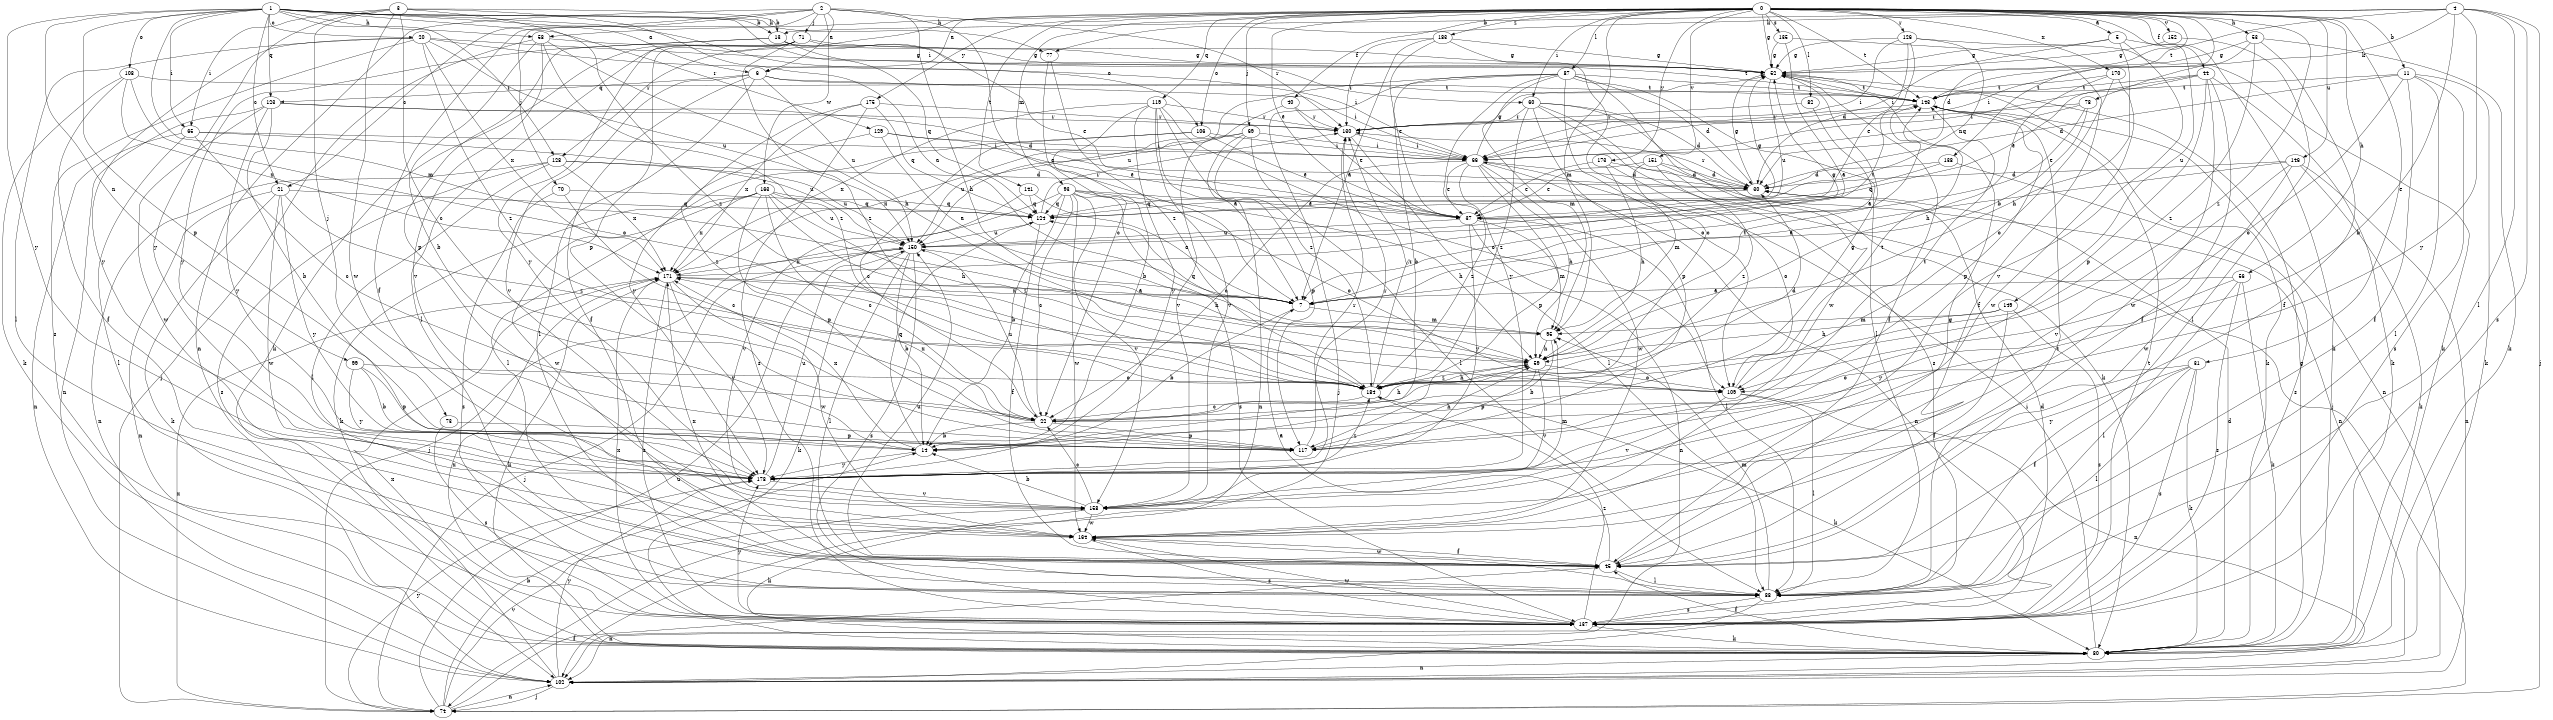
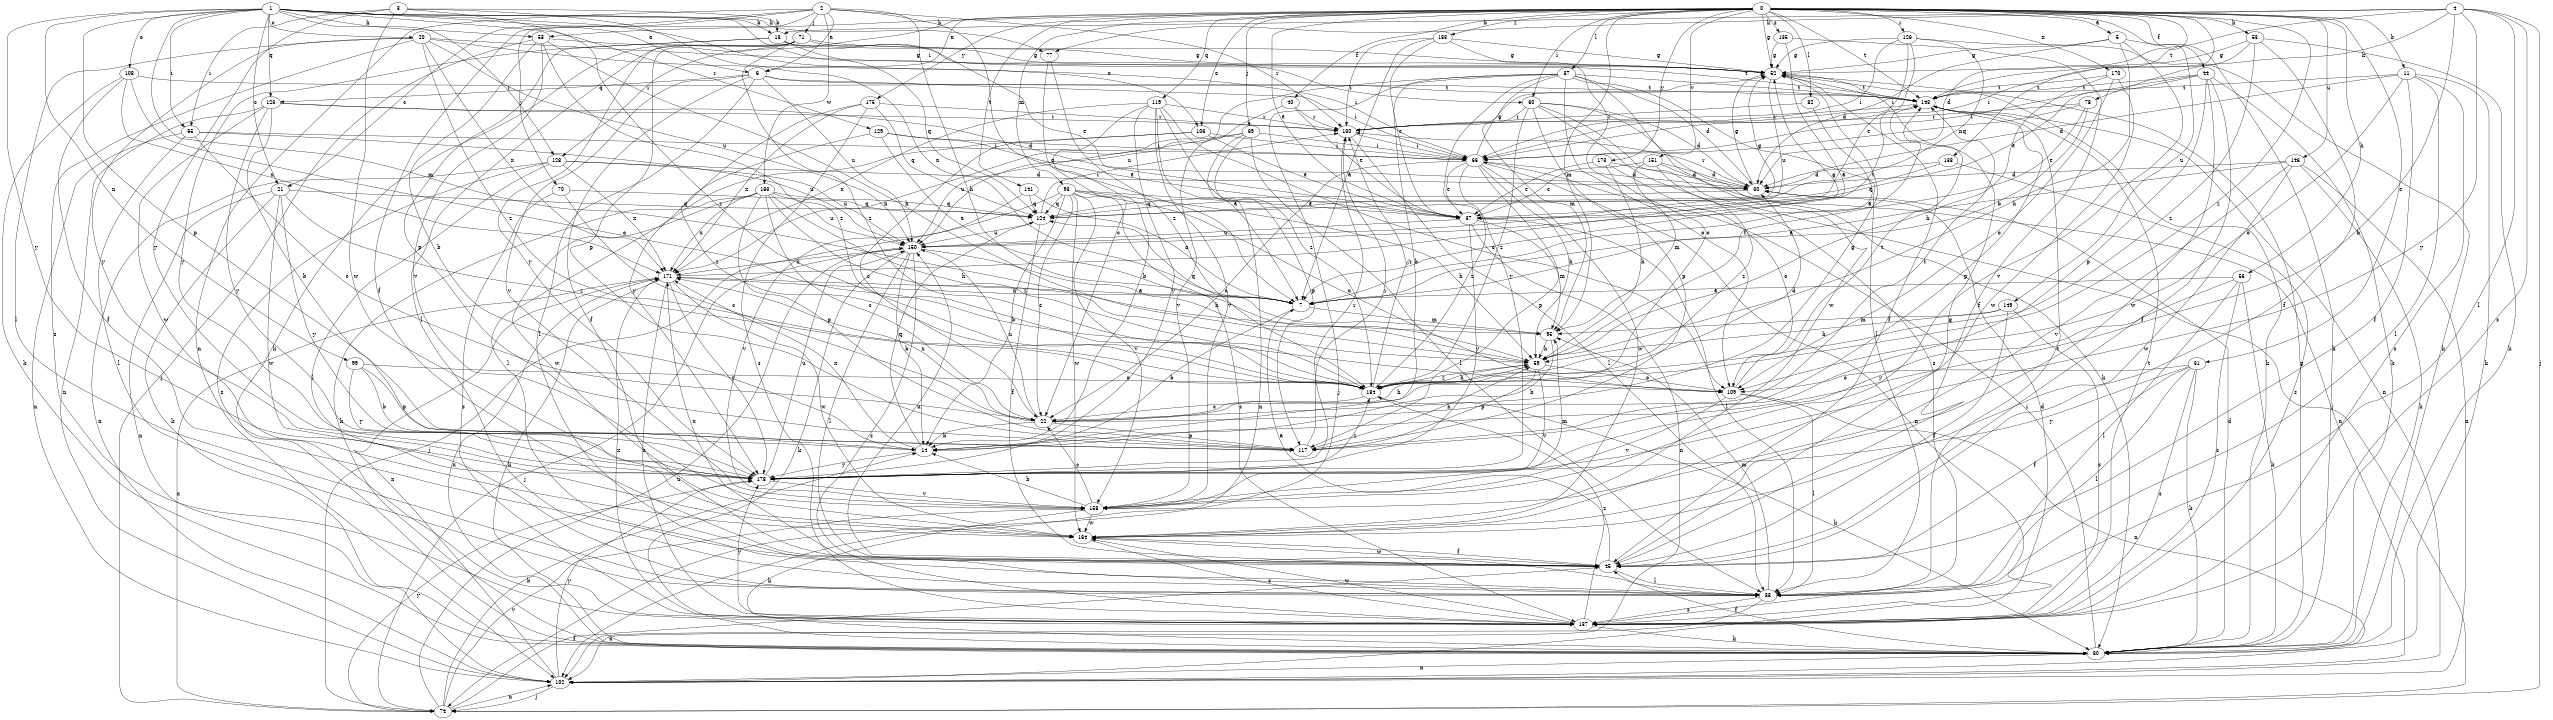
node "152": removed
edge "3" -> "22": removed, label "c"
node "73": removed
